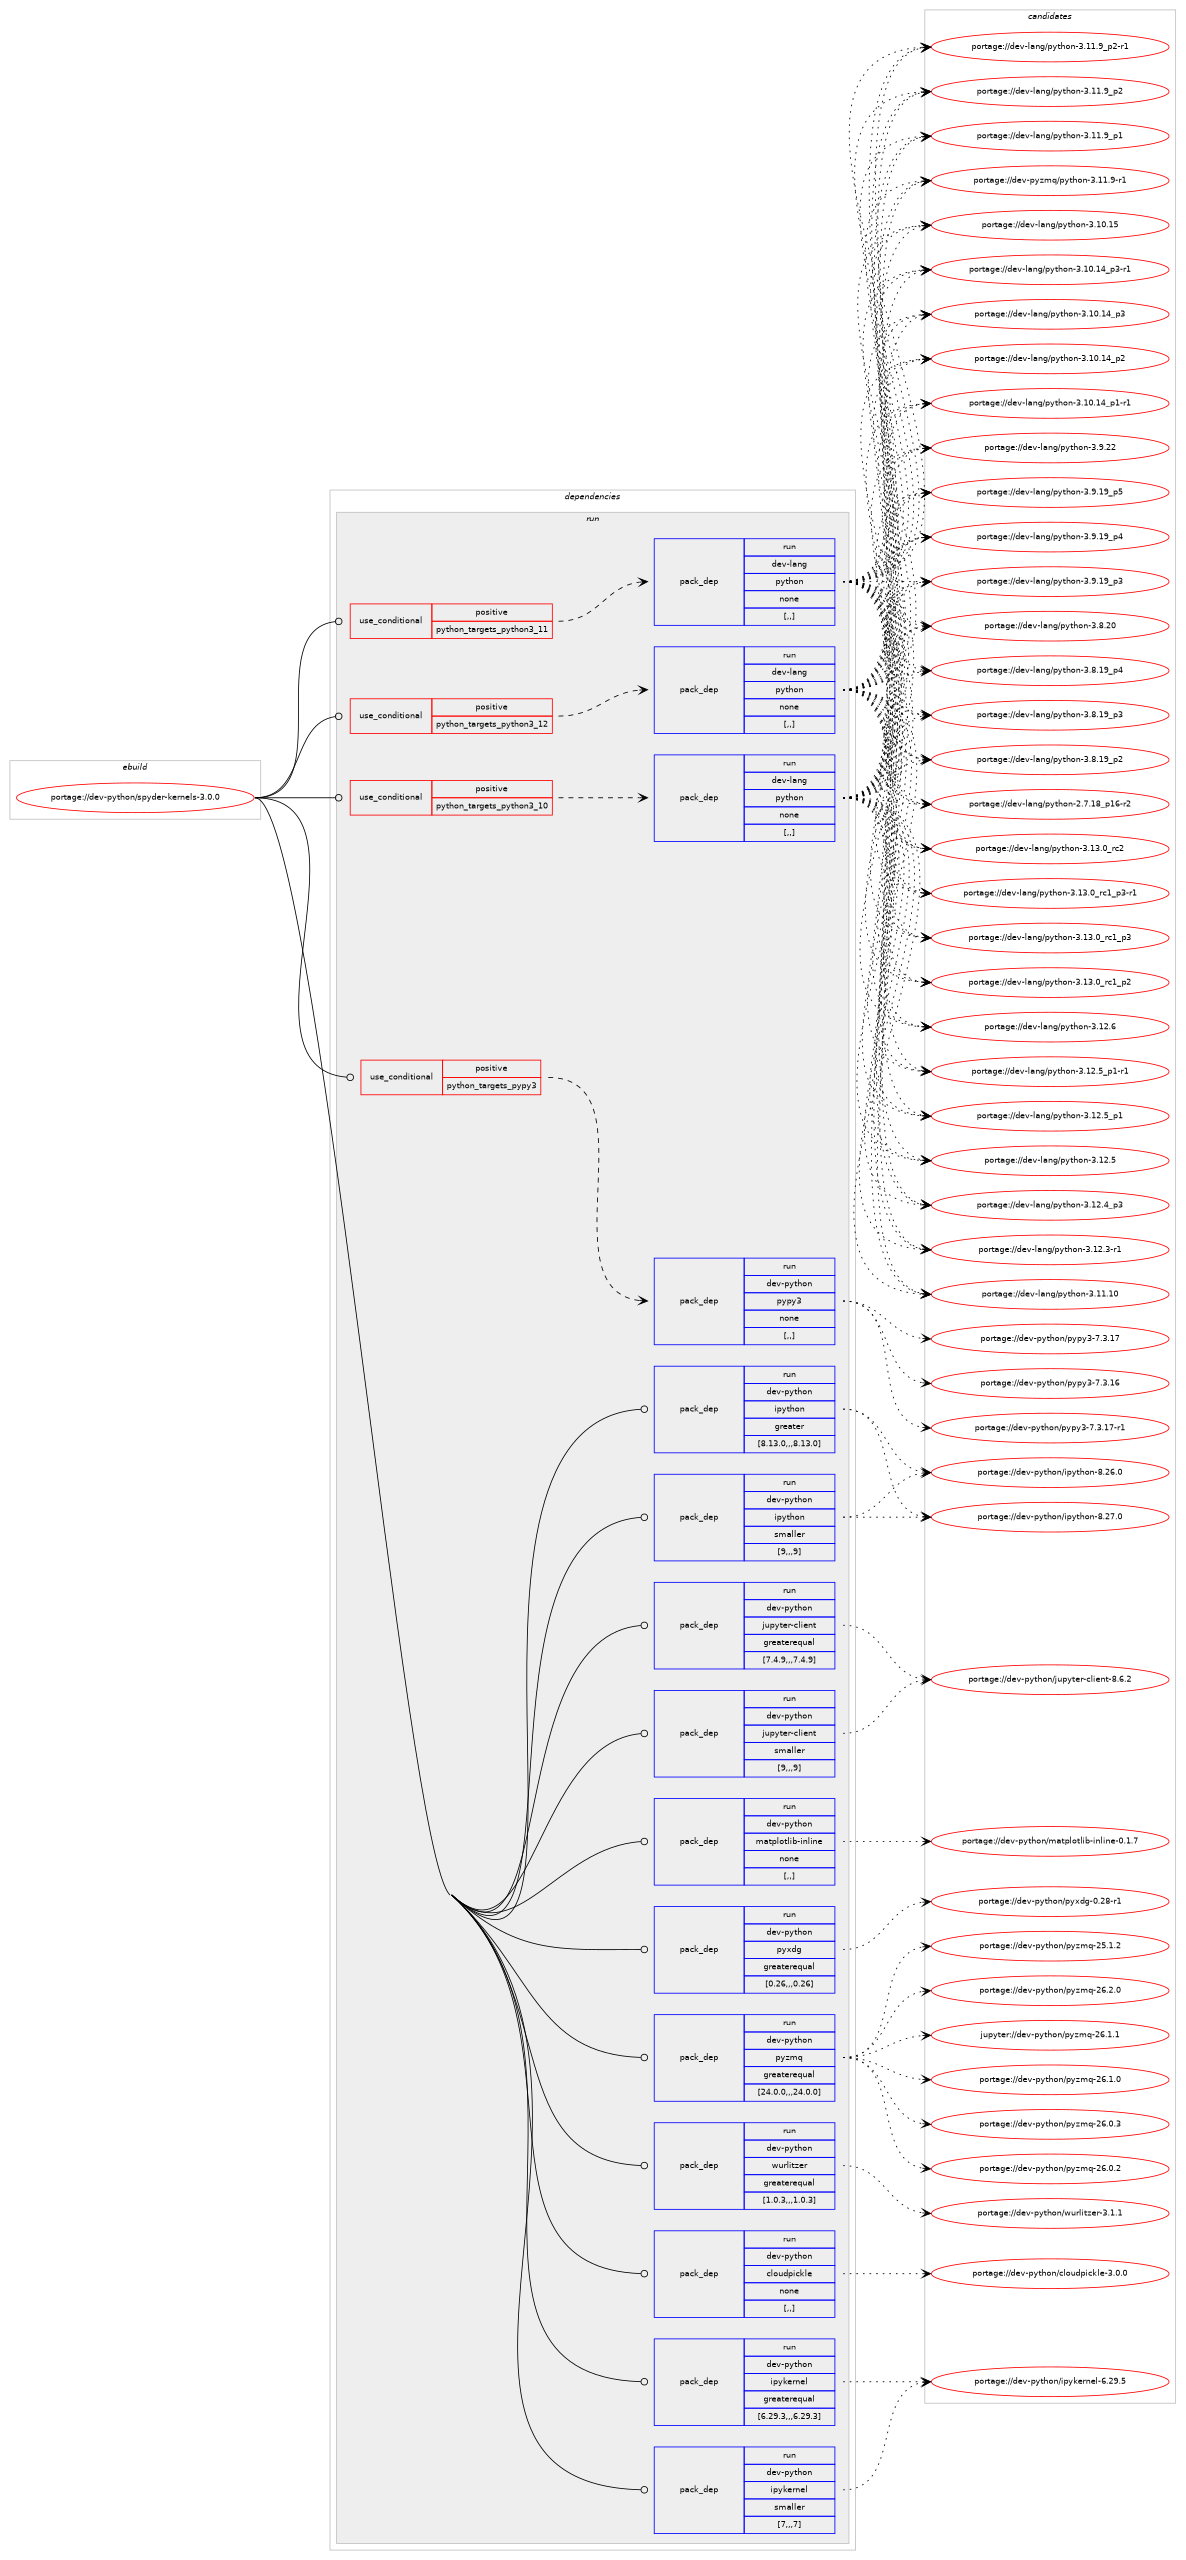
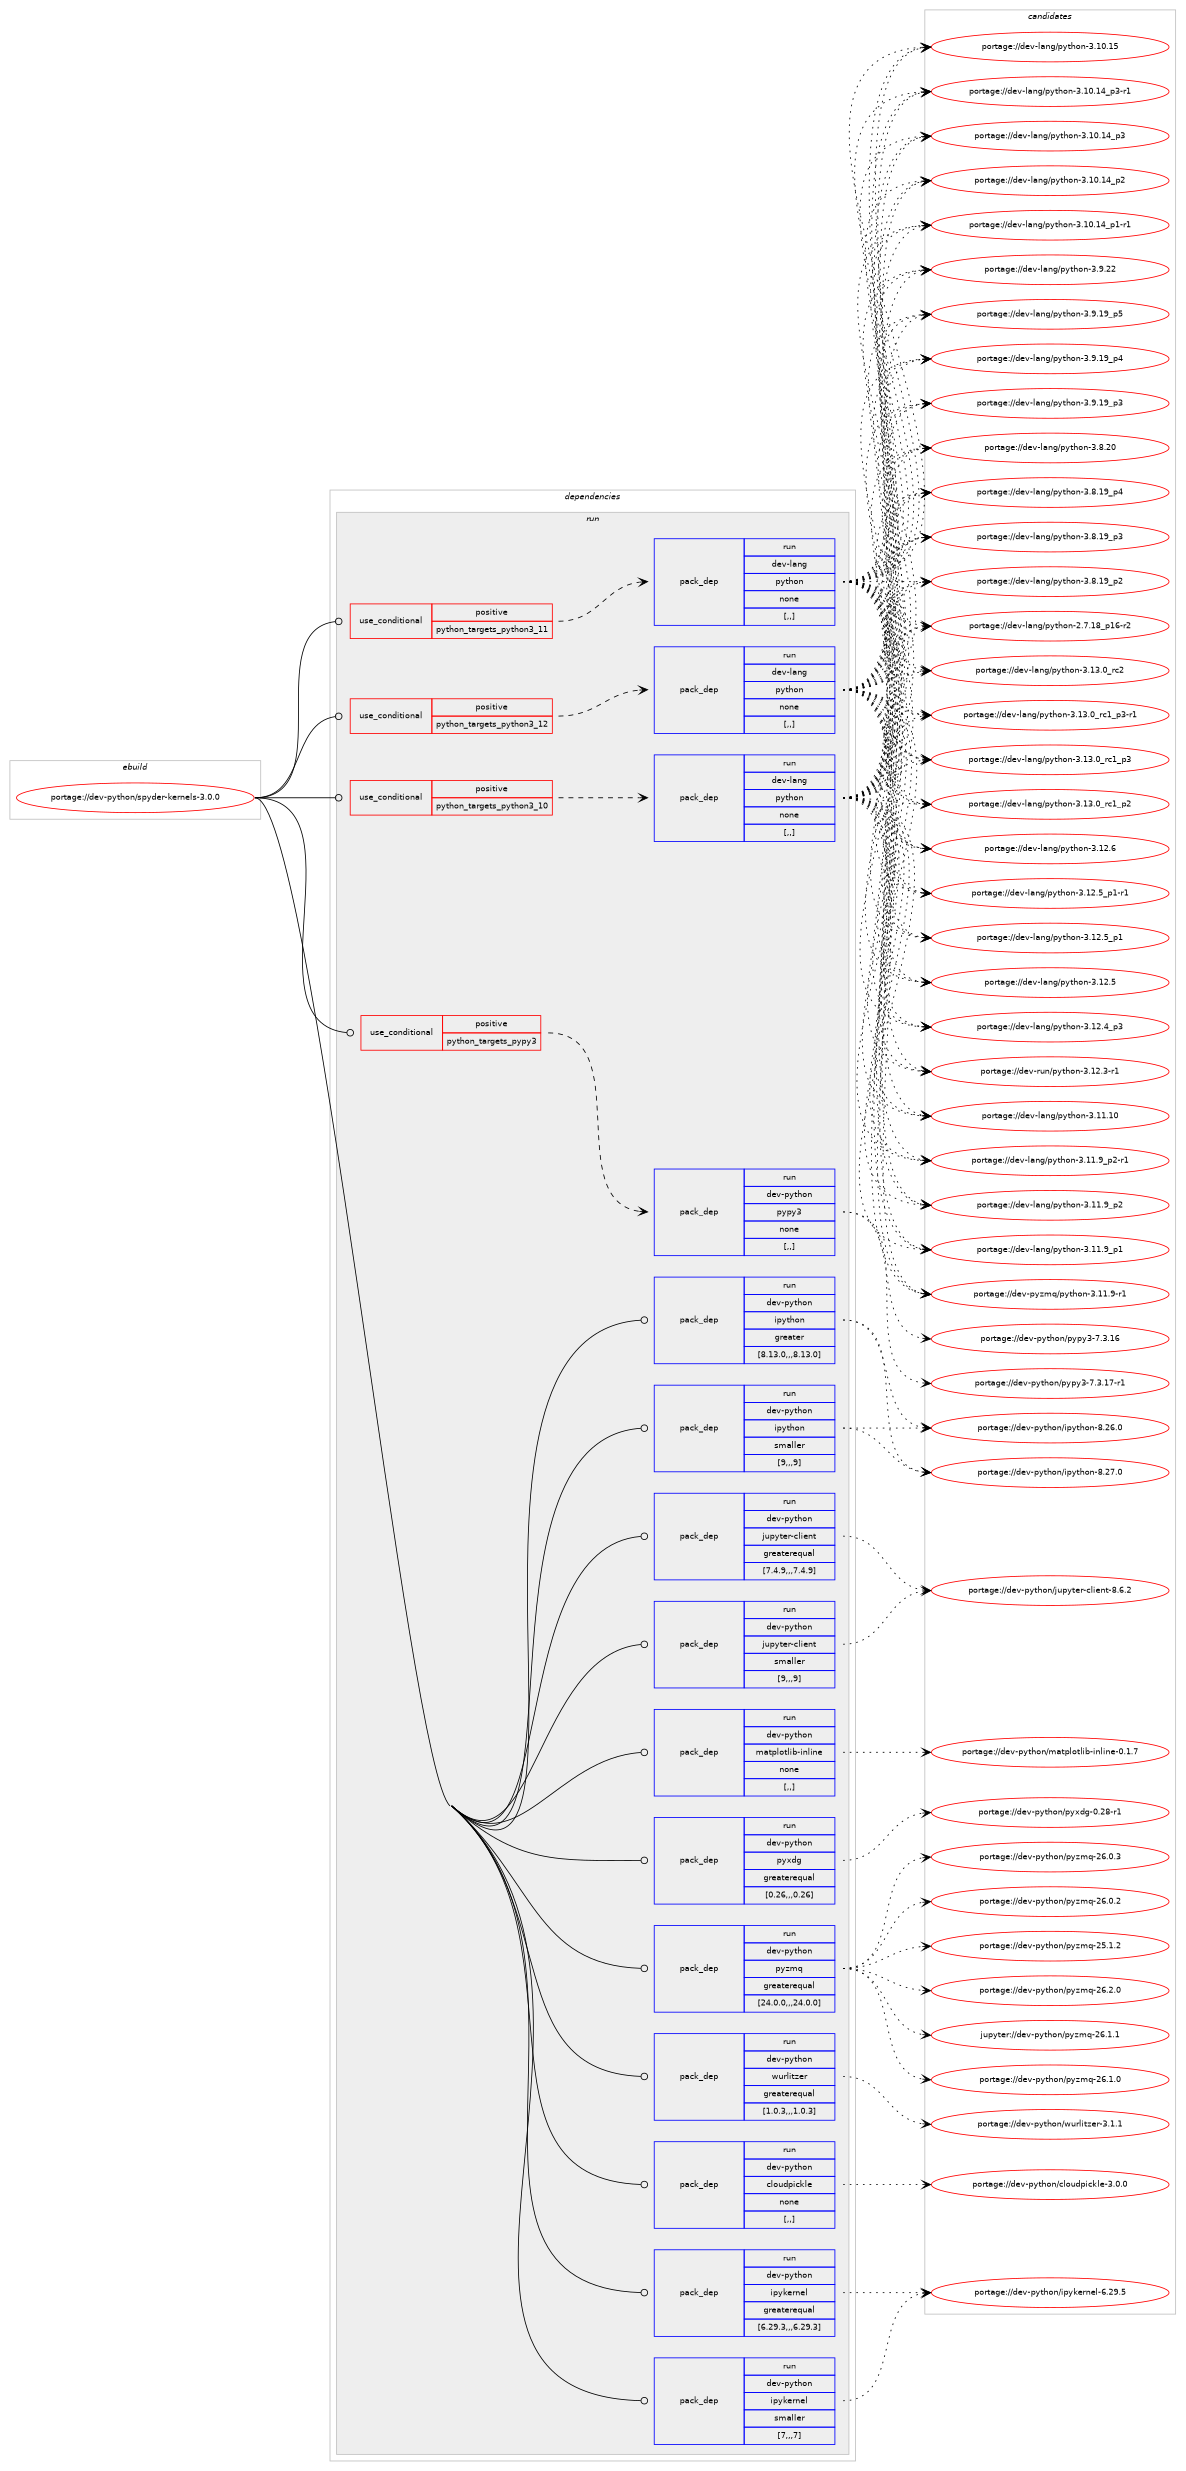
node "portage://dev-lang/python-3.12.3-r1": label "portage://dev-lang/python-3.12.3-r1" -> "portage://dev-run/python-3.12.3-r1"
node "portage://dev-python/pypy3-7.3.17": removed
